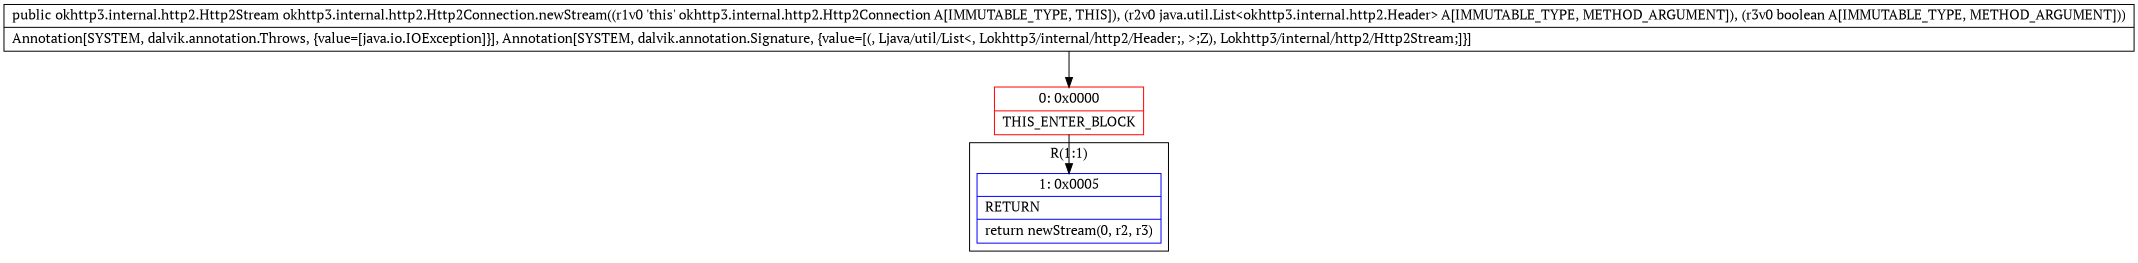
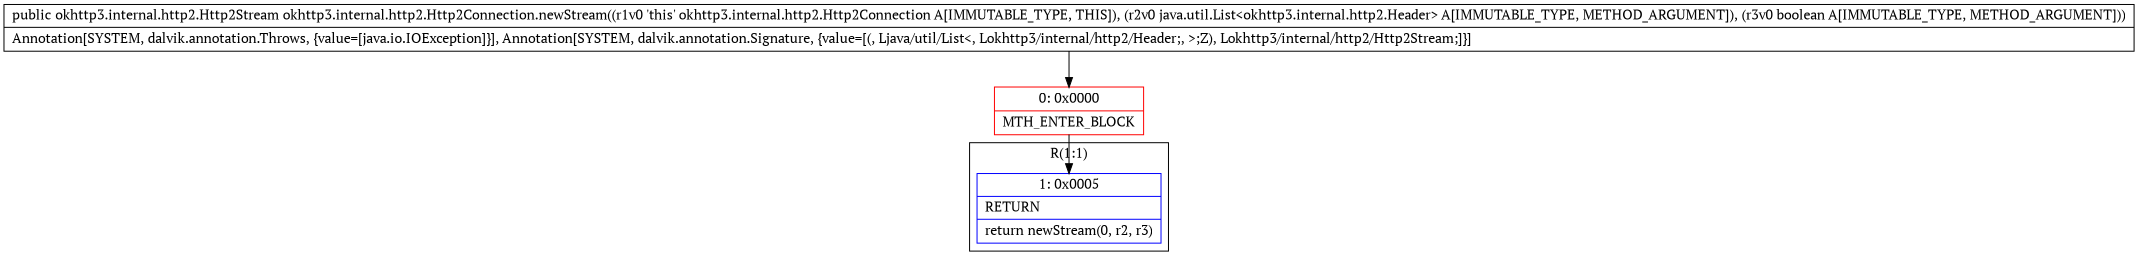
node "0: 0x0000": text "THIS_ENTER_BLOCK" -> "MTH_ENTER_BLOCK"
